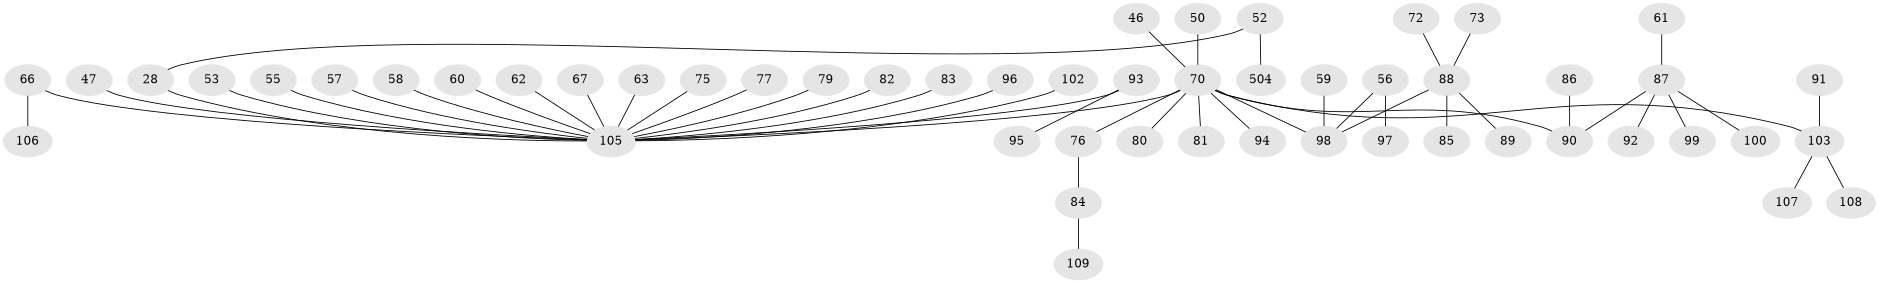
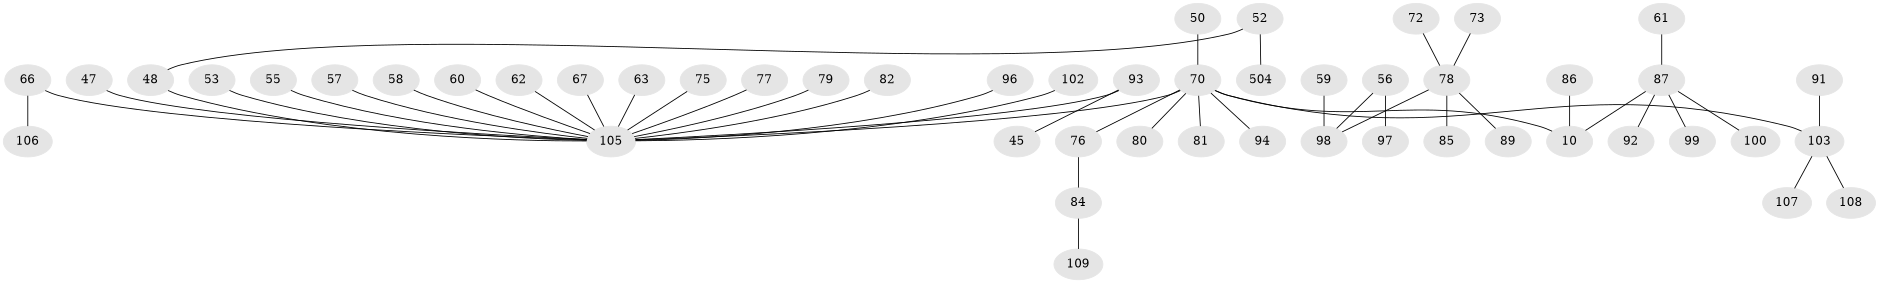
node "46": removed
node "28": label "28" -> "48"
node "83": removed
node "88": label "88" -> "78"
edge "70" -- "98": removed
node "95": label "95" -> "45"
node "90": label "90" -> "10"
